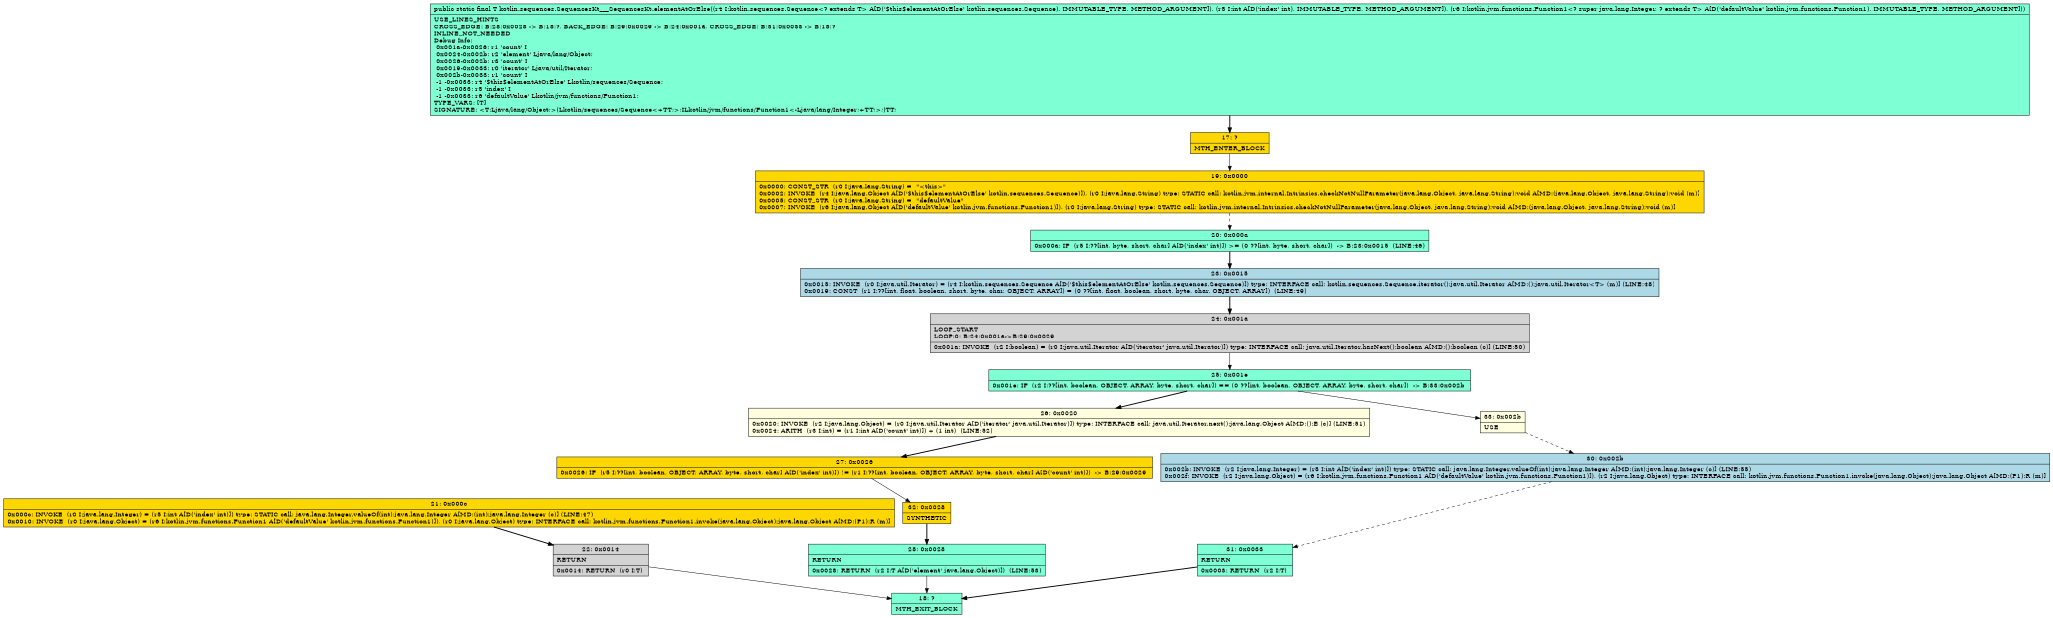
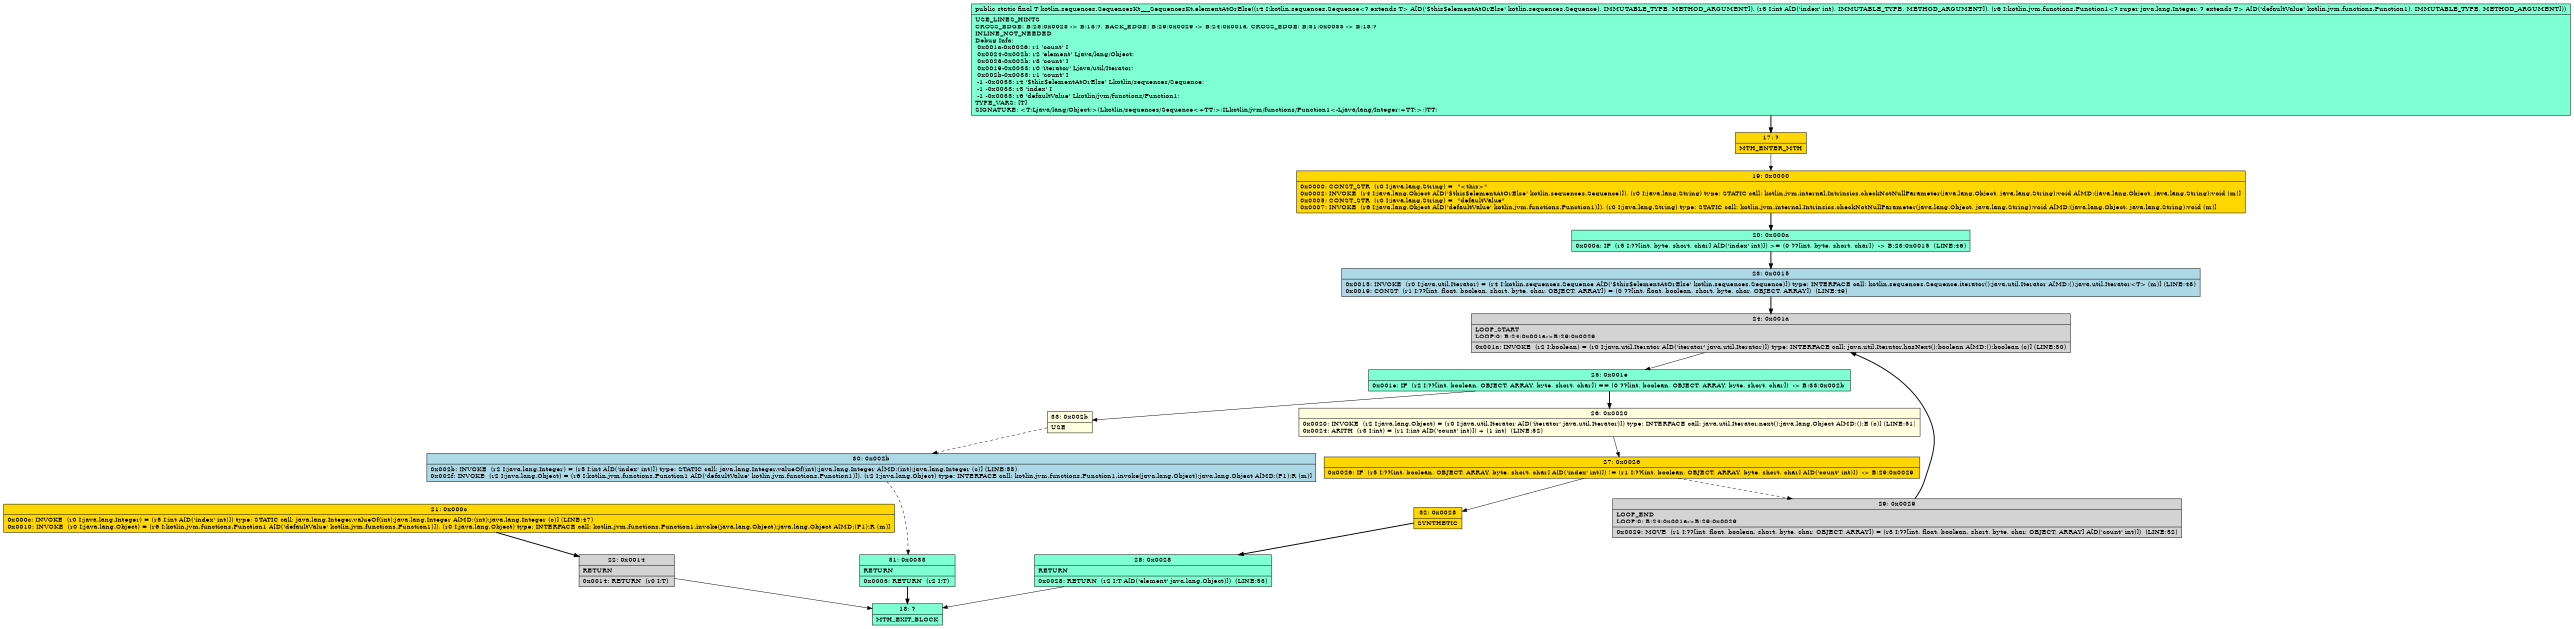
node "17: ?": text "MTH_ENTER_BLOCK" -> "MTH_ENTER_MTH"
edge "19: 0x0000" -> "20: 0x000a": style dashed -> bold
edge "26: 0x0020" -> "27: 0x0026": style bold -> solid
node "29: 0x0029": added
